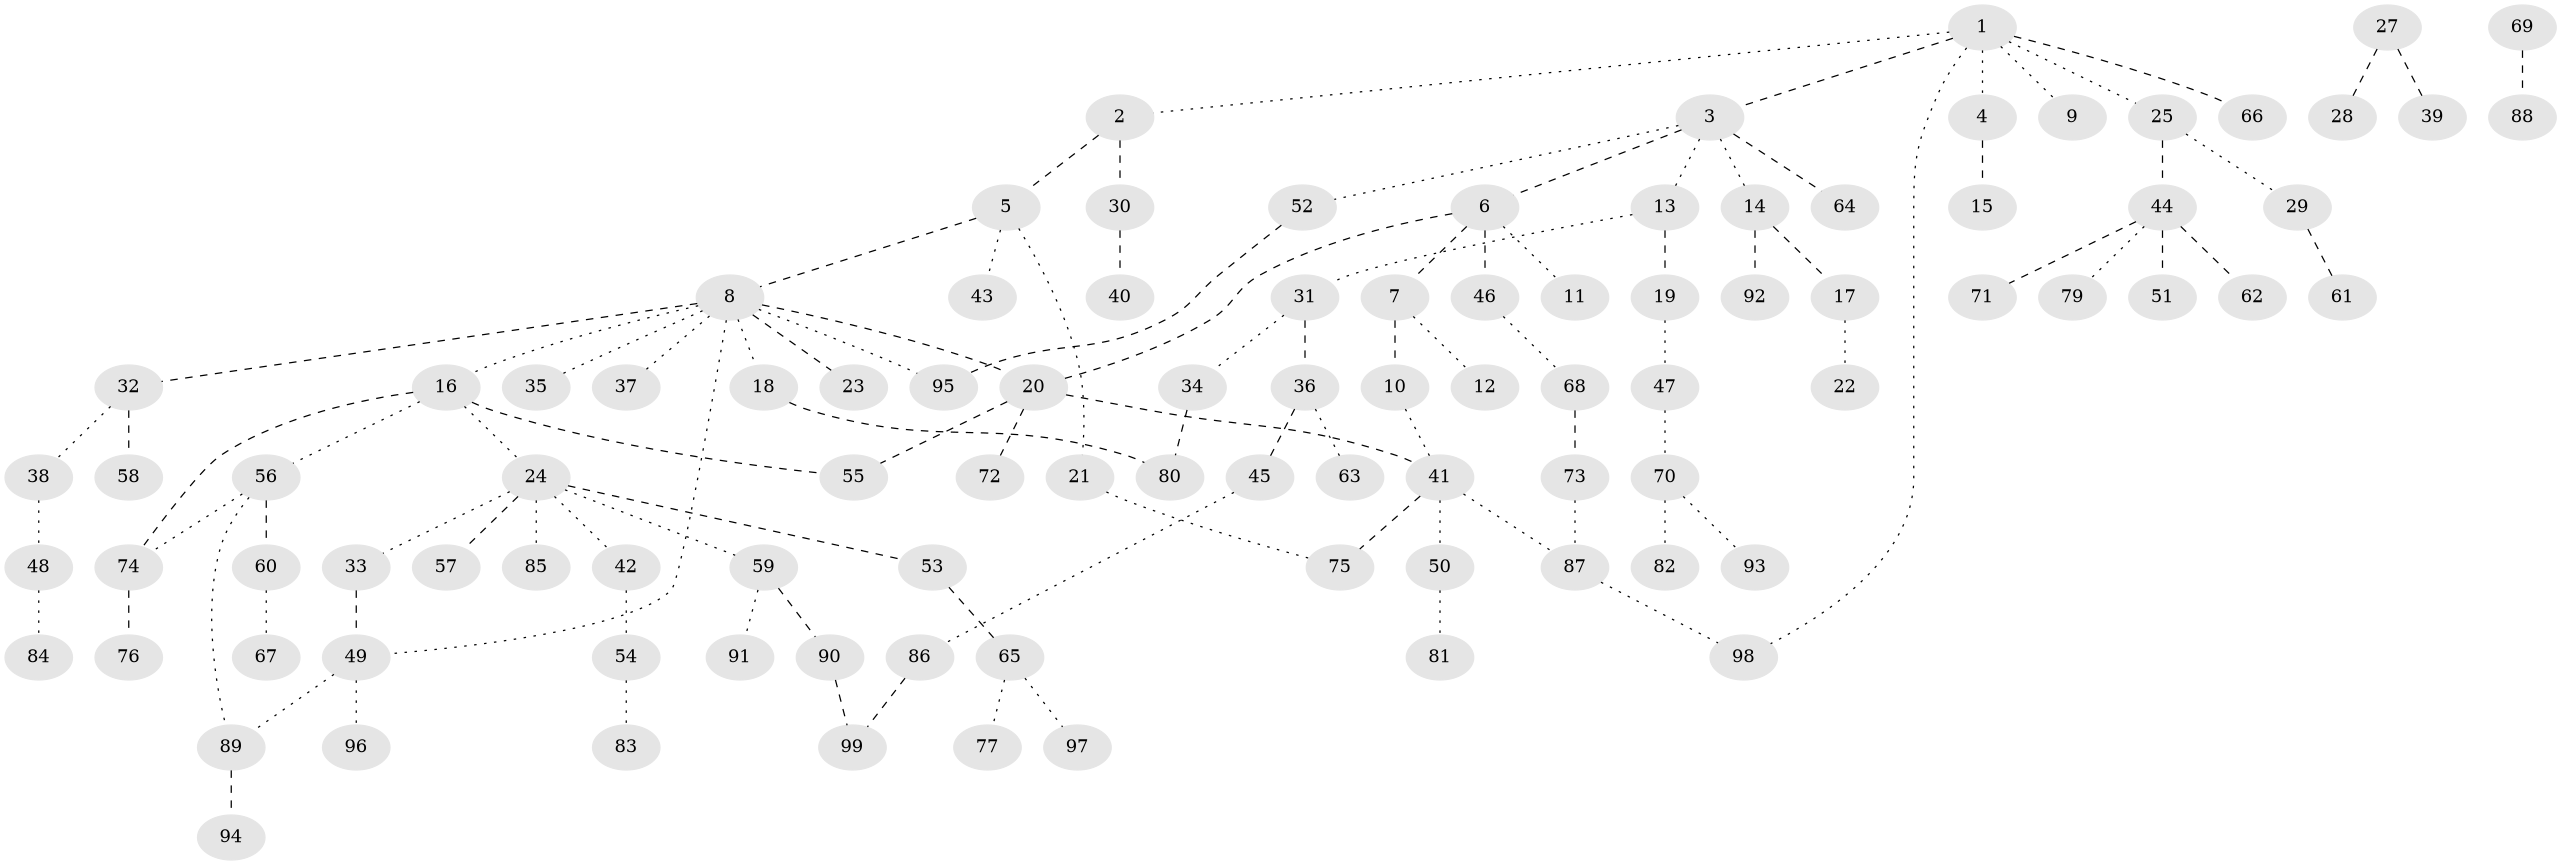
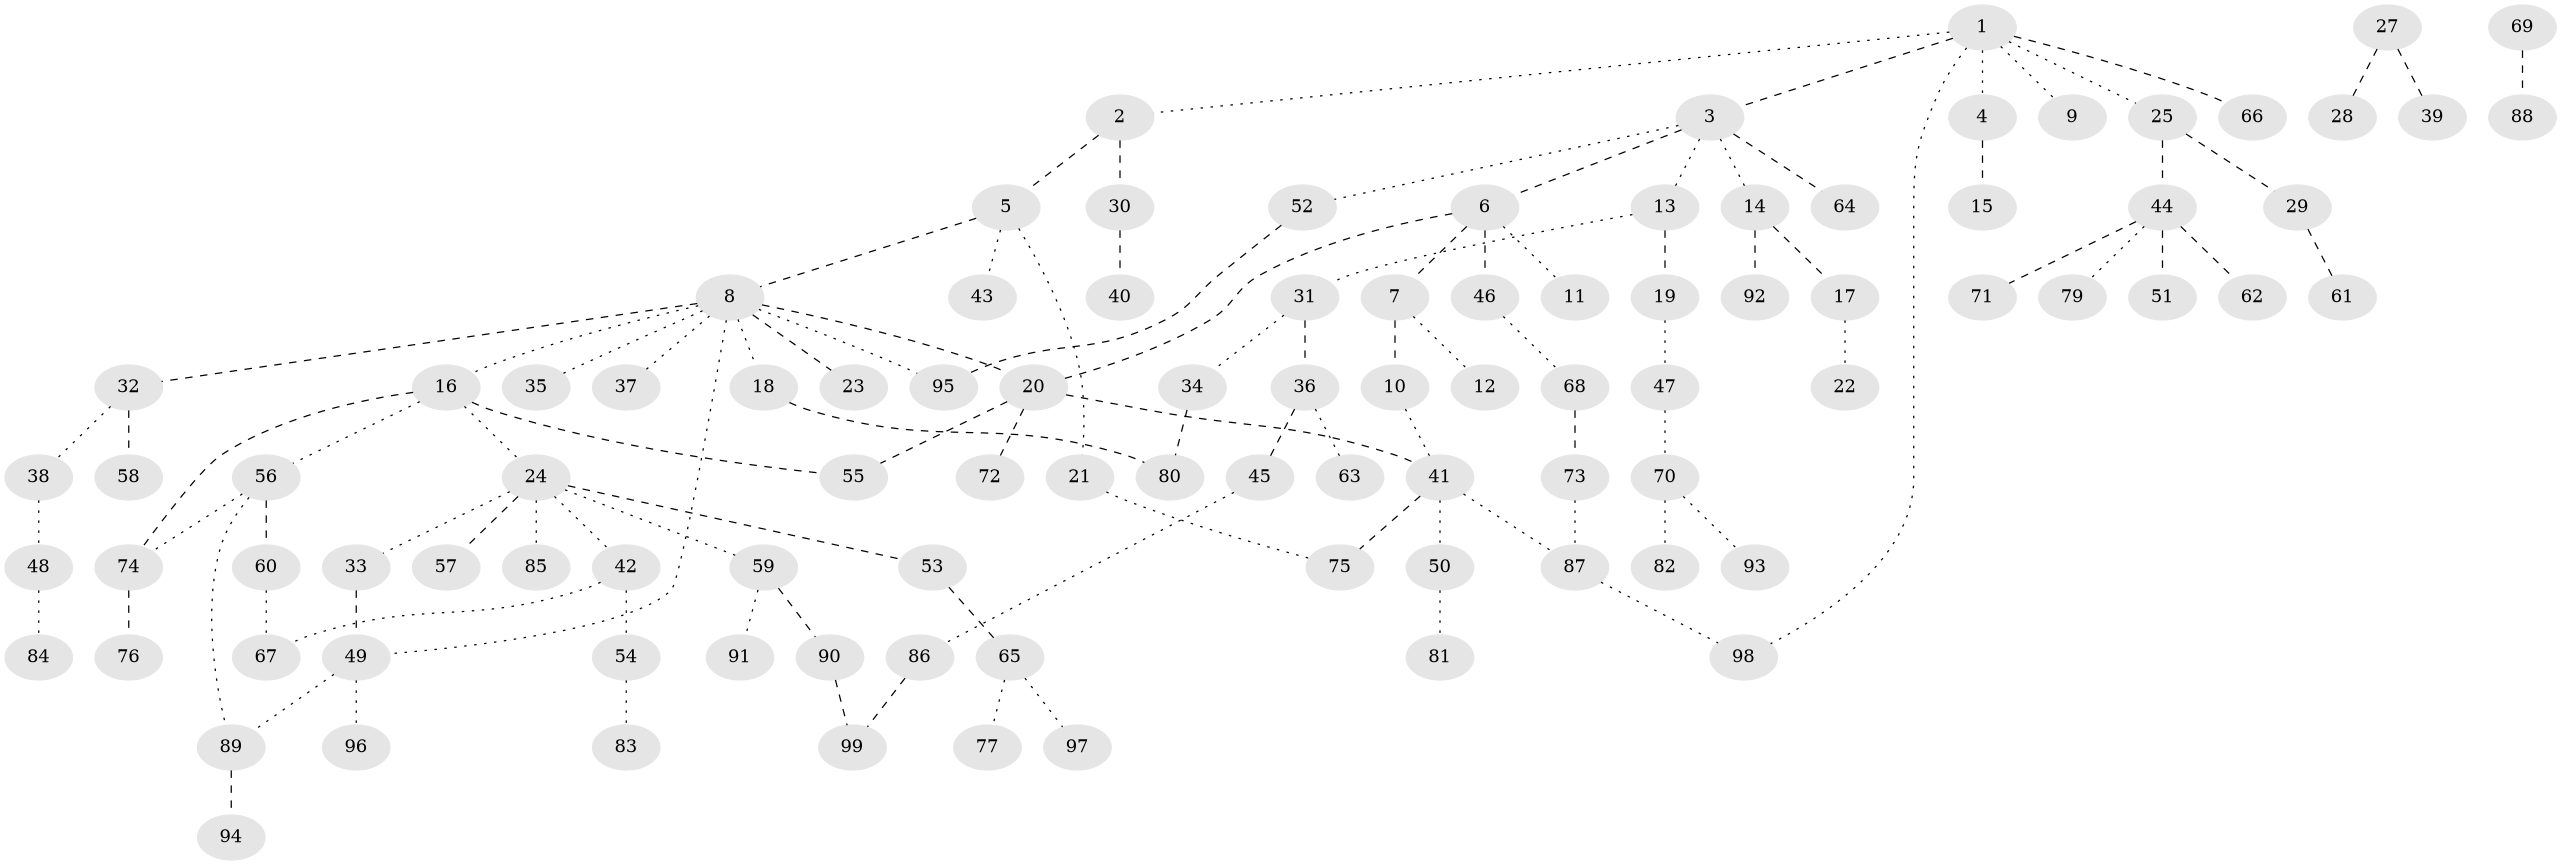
edge "25" -- "29": style dotted -> dashed
edge "42" -- "67": added
